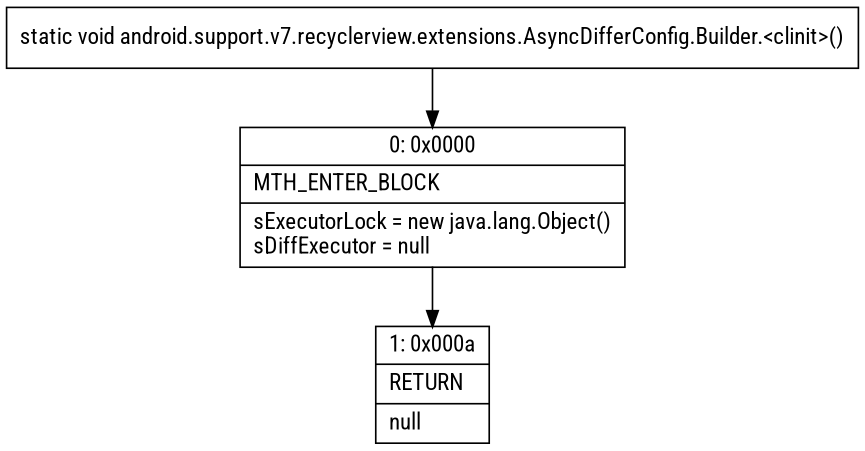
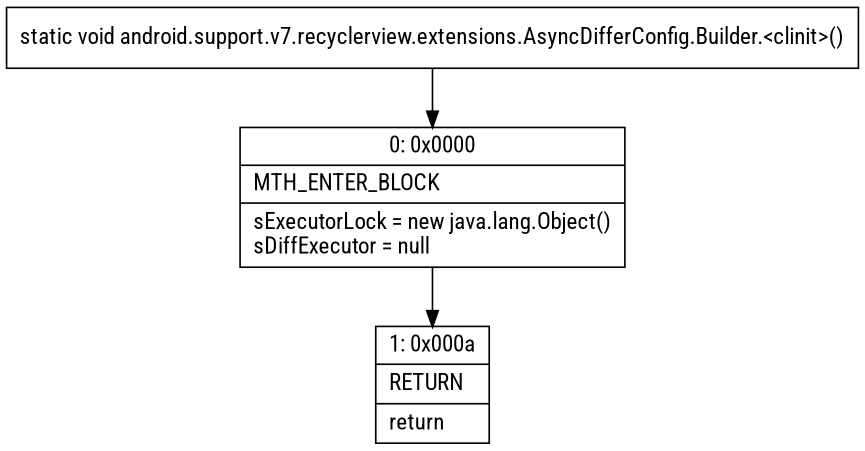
node "1: 0x000a": text "null" -> "return"
